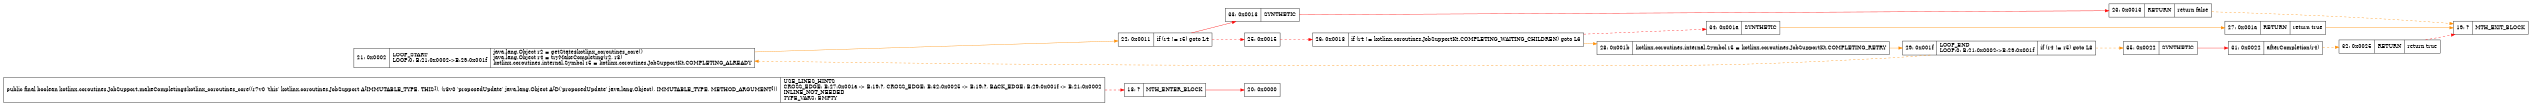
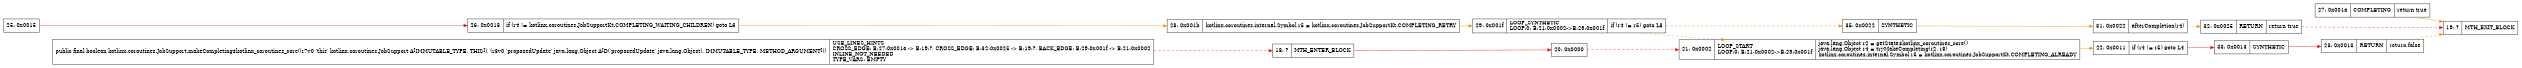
node "34: 0x001a": removed
node "27: 0x001a": text "RETURN" -> "COMPLETING"
edge "22: 0x0011" -> "25: 0x0015": removed
edge "25: 0x0015" -> "26: 0x0018": style dashed -> solid
node "29: 0x001f": text "LOOP_END" -> "LOOP_SYNTHETIC"
edge "35: 0x0022" -> "31: 0x0022": color red -> darkorange
edge "20: 0x0000" -> "21: 0x0002": added
